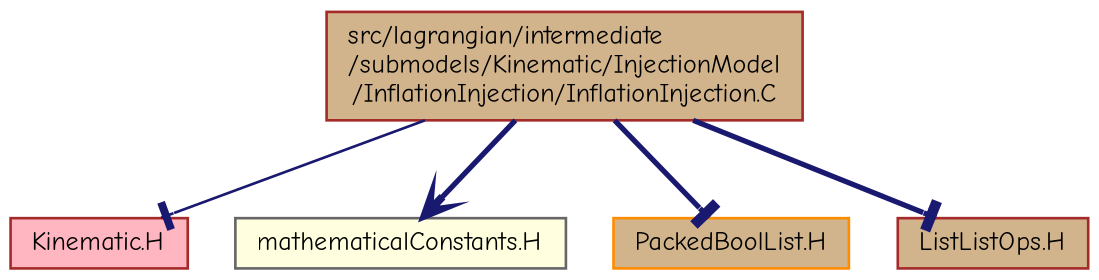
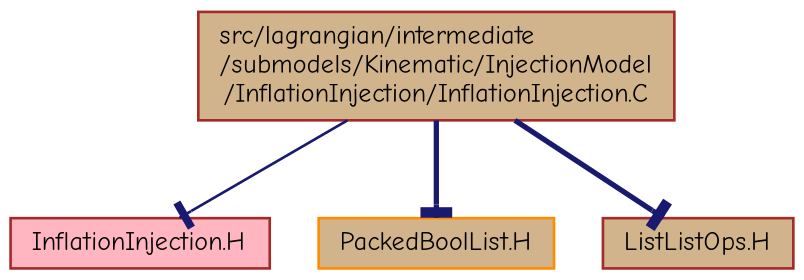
node "Kinematic.H": label "Kinematic.H" -> "InflationInjection.H"
node "mathematicalConstants.H": removed
